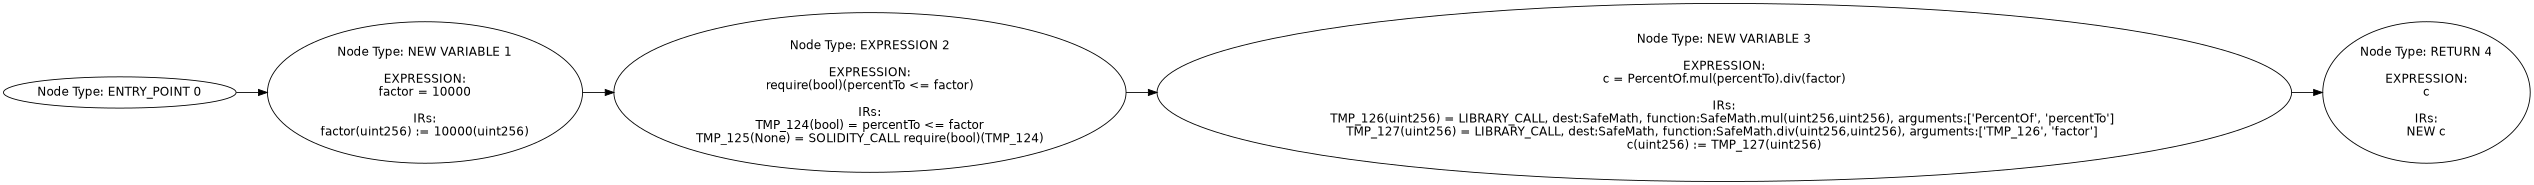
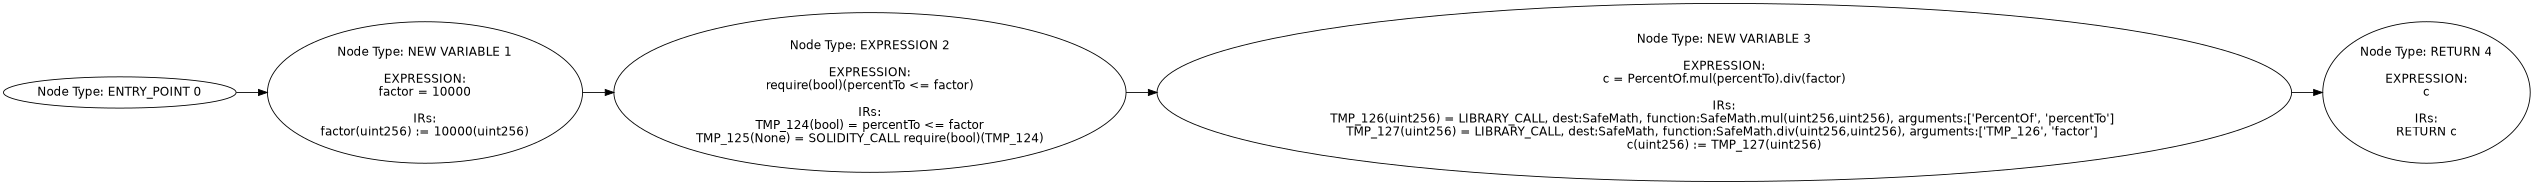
node "Node Type: RETURN 4 EXPRESSION: c IRs: NEW c": label "Node Type: RETURN 4 EXPRESSION: c IRs: NEW c" -> "Node Type: RETURN 4 EXPRESSION: c IRs: RETURN c"
